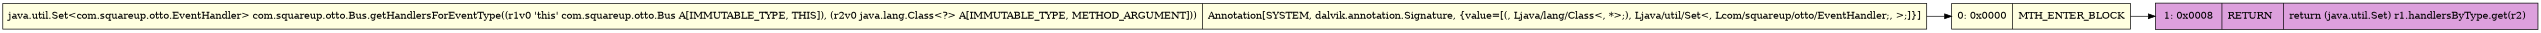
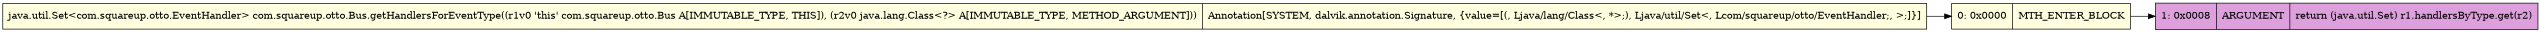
node "1: 0x0008": text "RETURN" -> "ARGUMENT"
